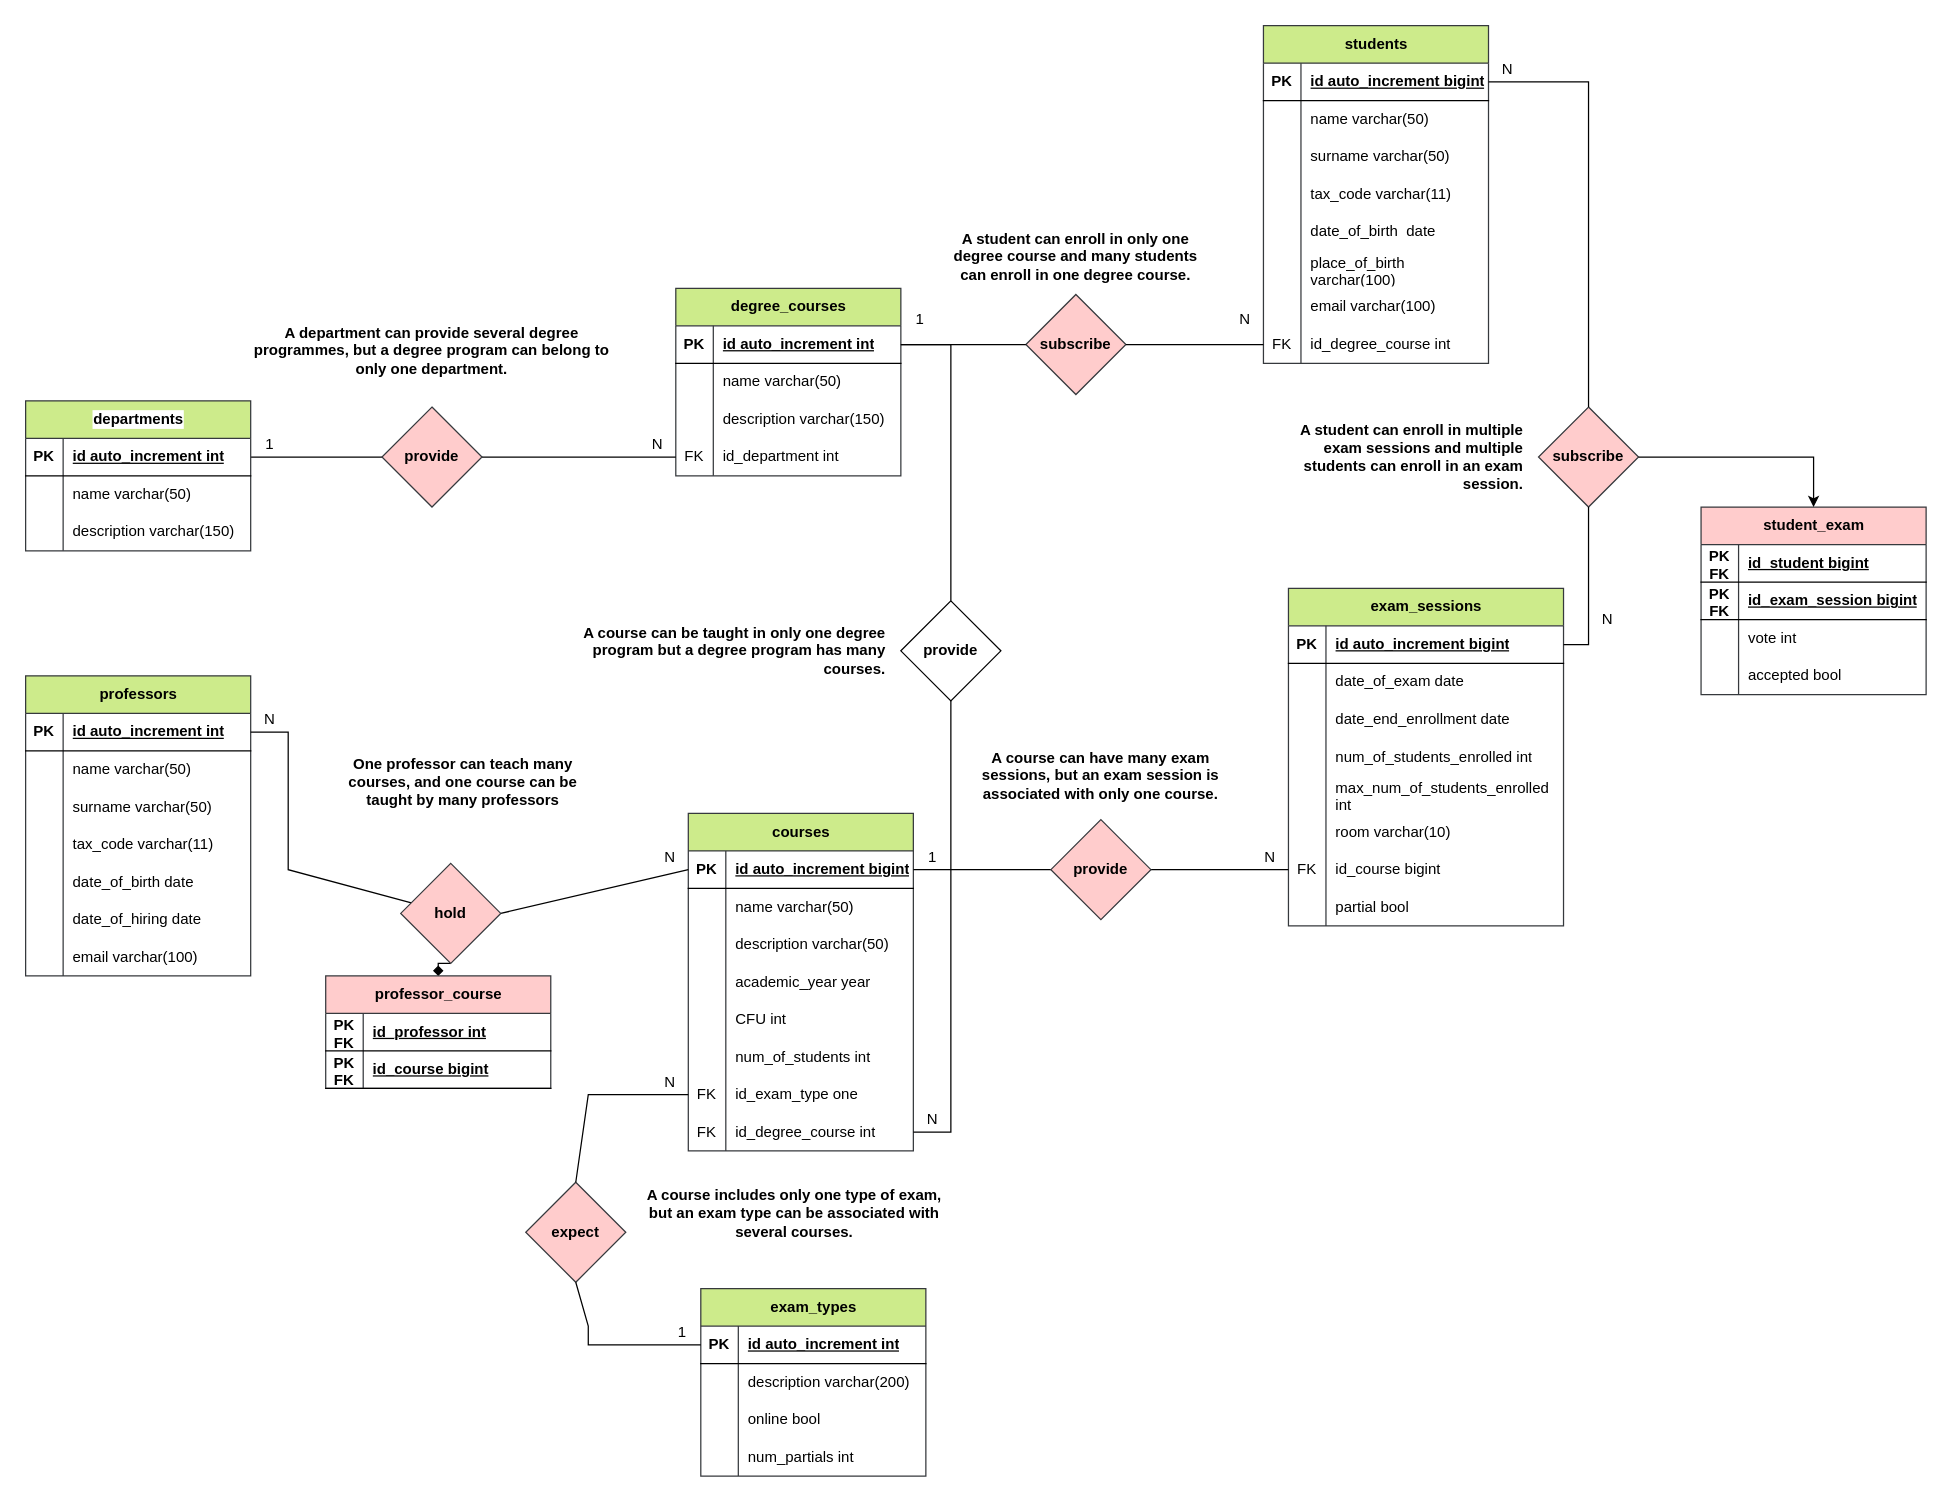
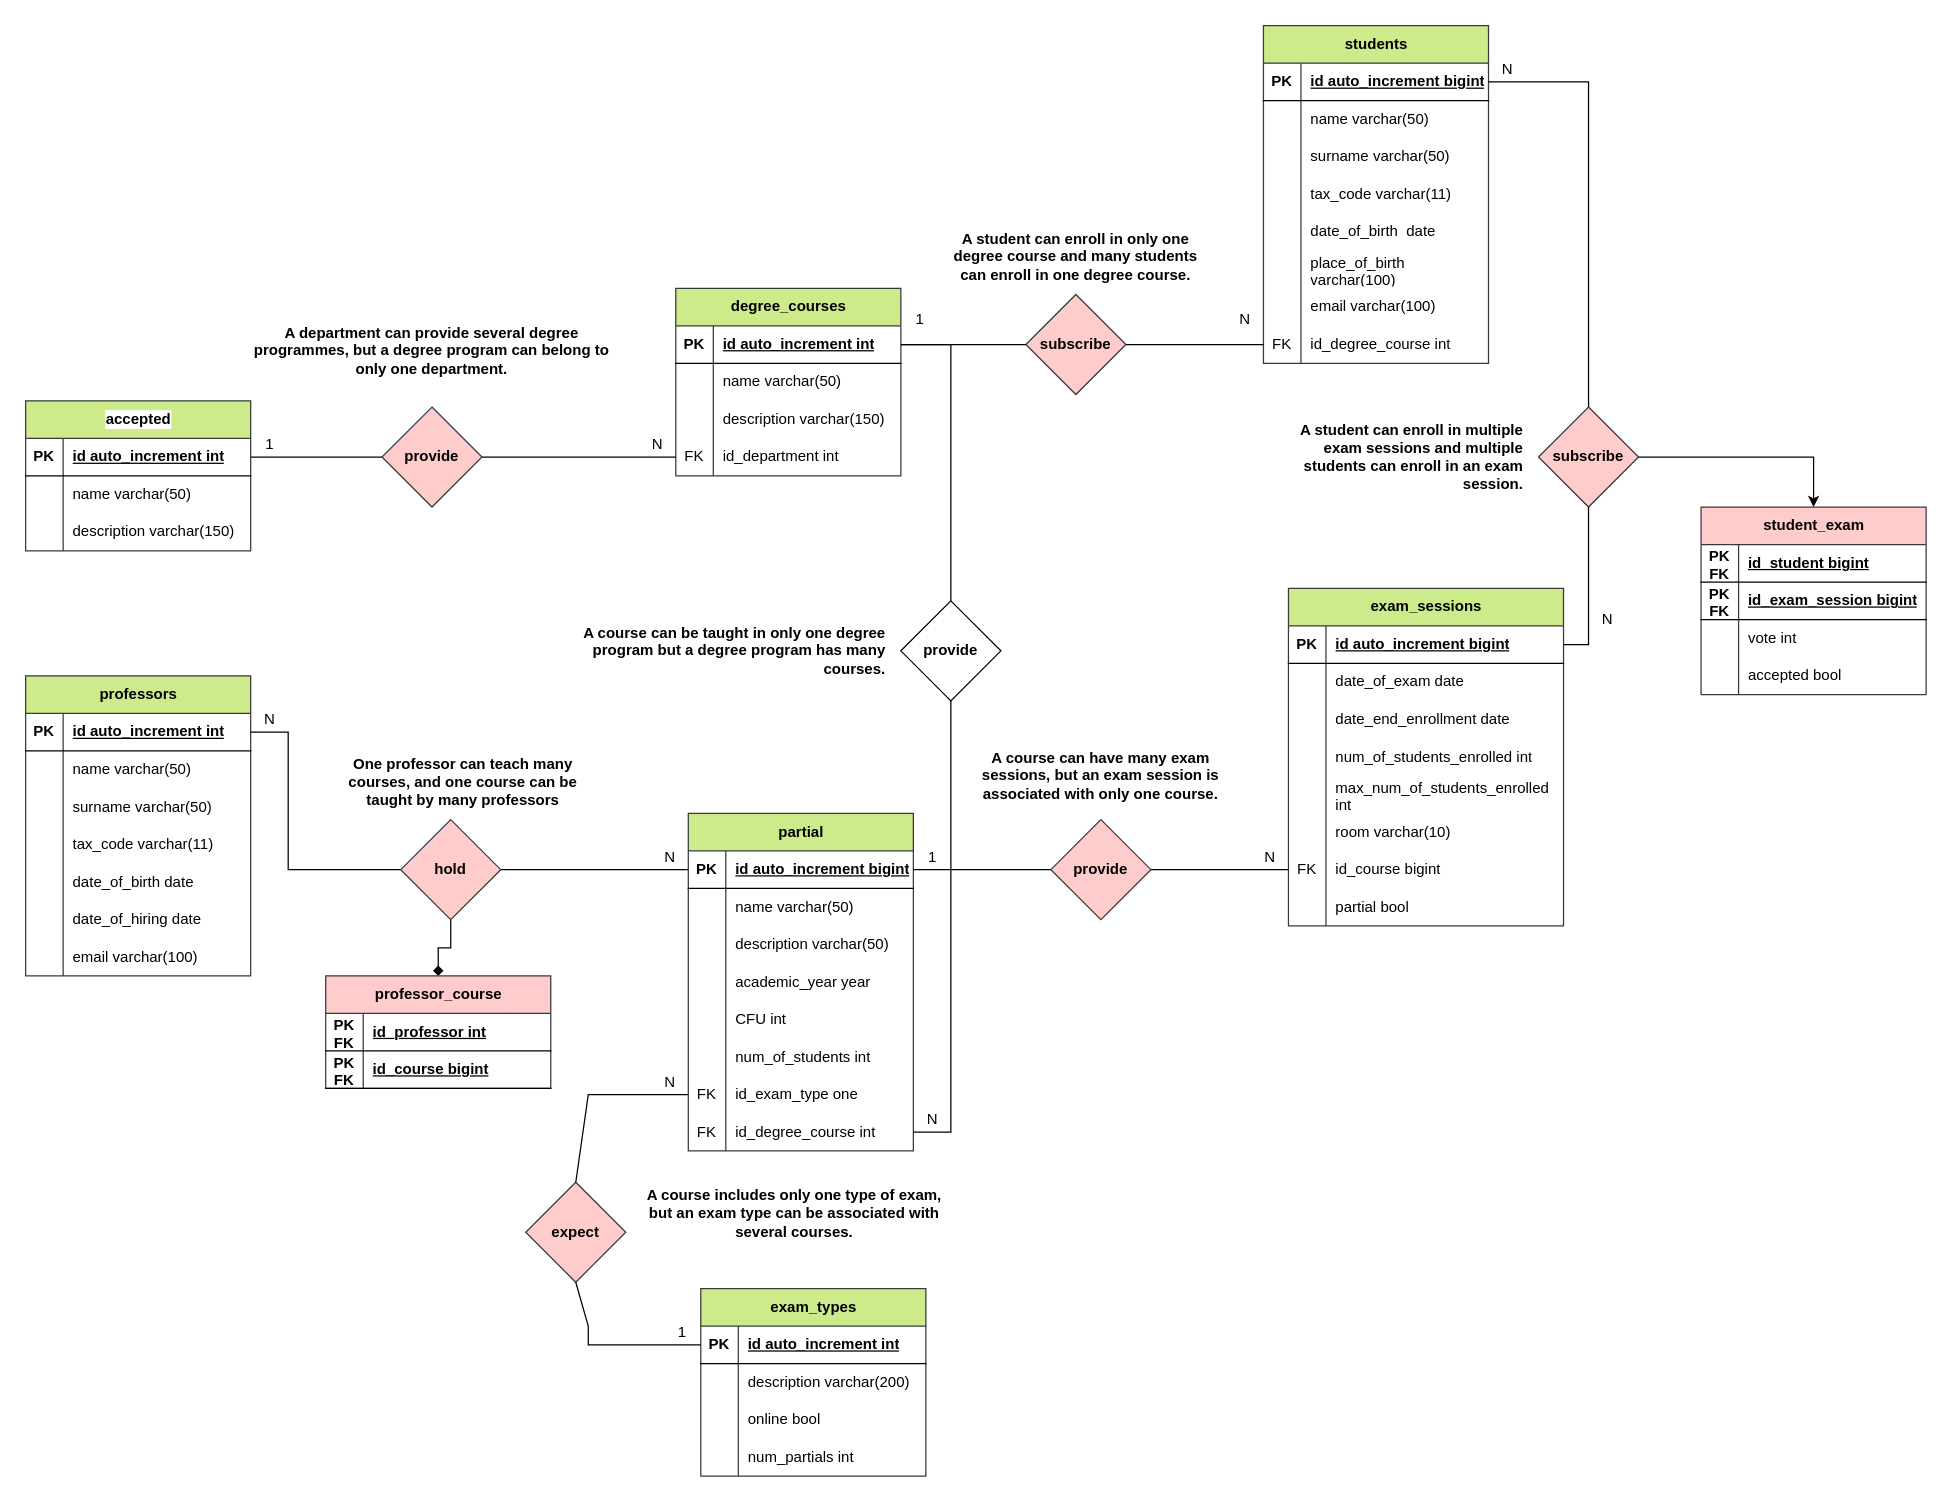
node "departments": label "departments" -> "accepted"
node "courses": label "courses" -> "partial"
node "hold": moved (451, 913) -> (451, 869)
